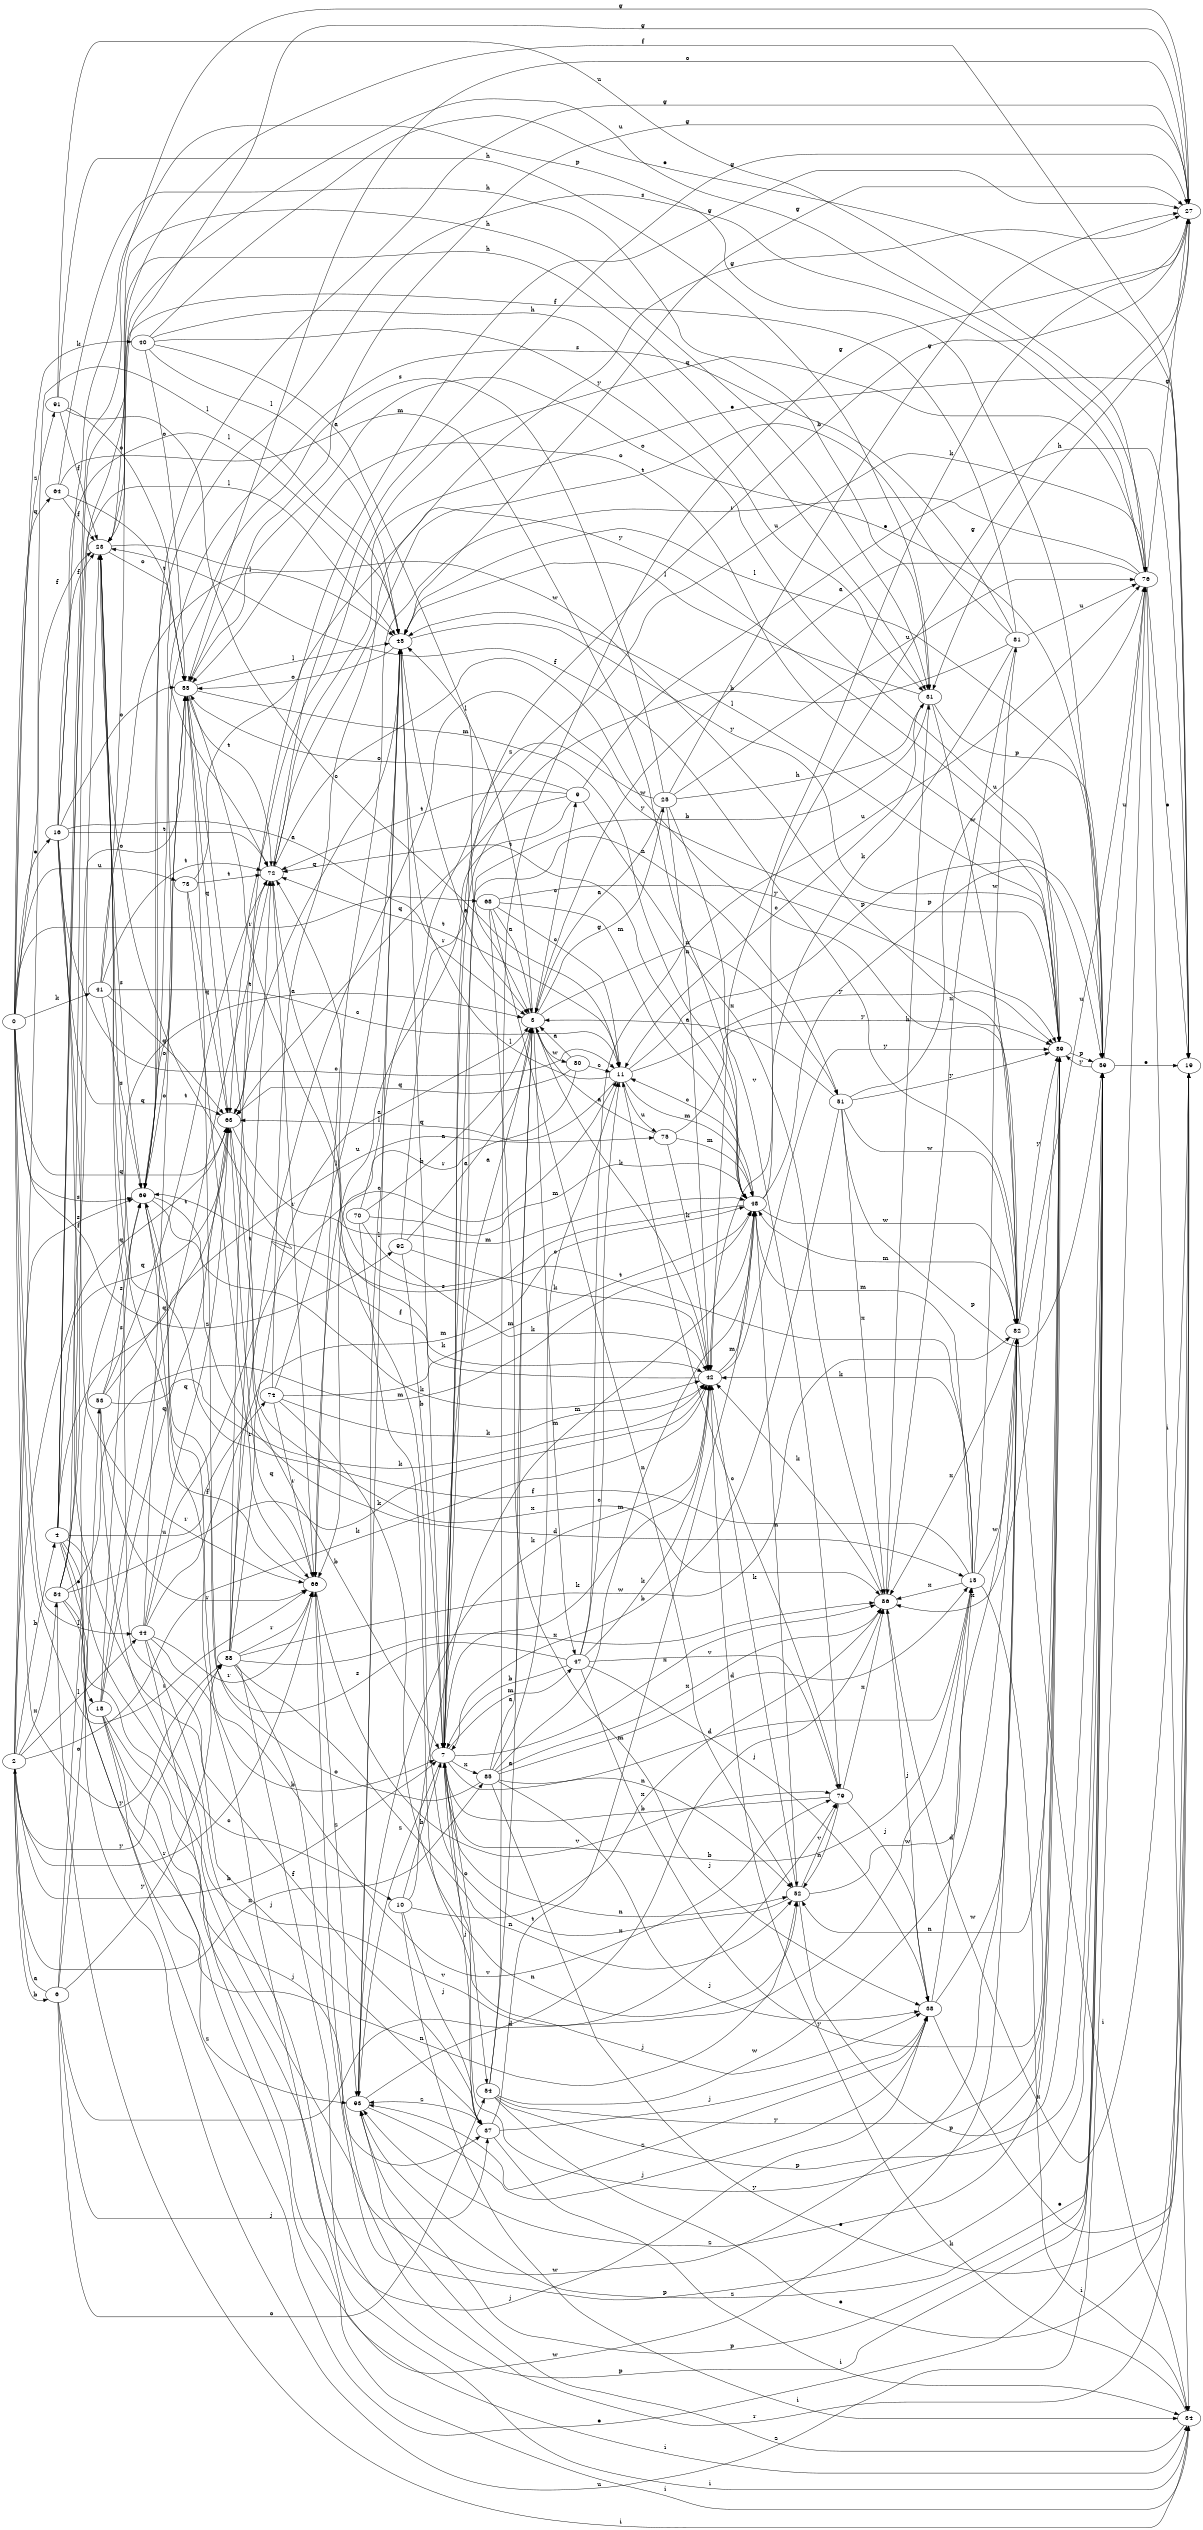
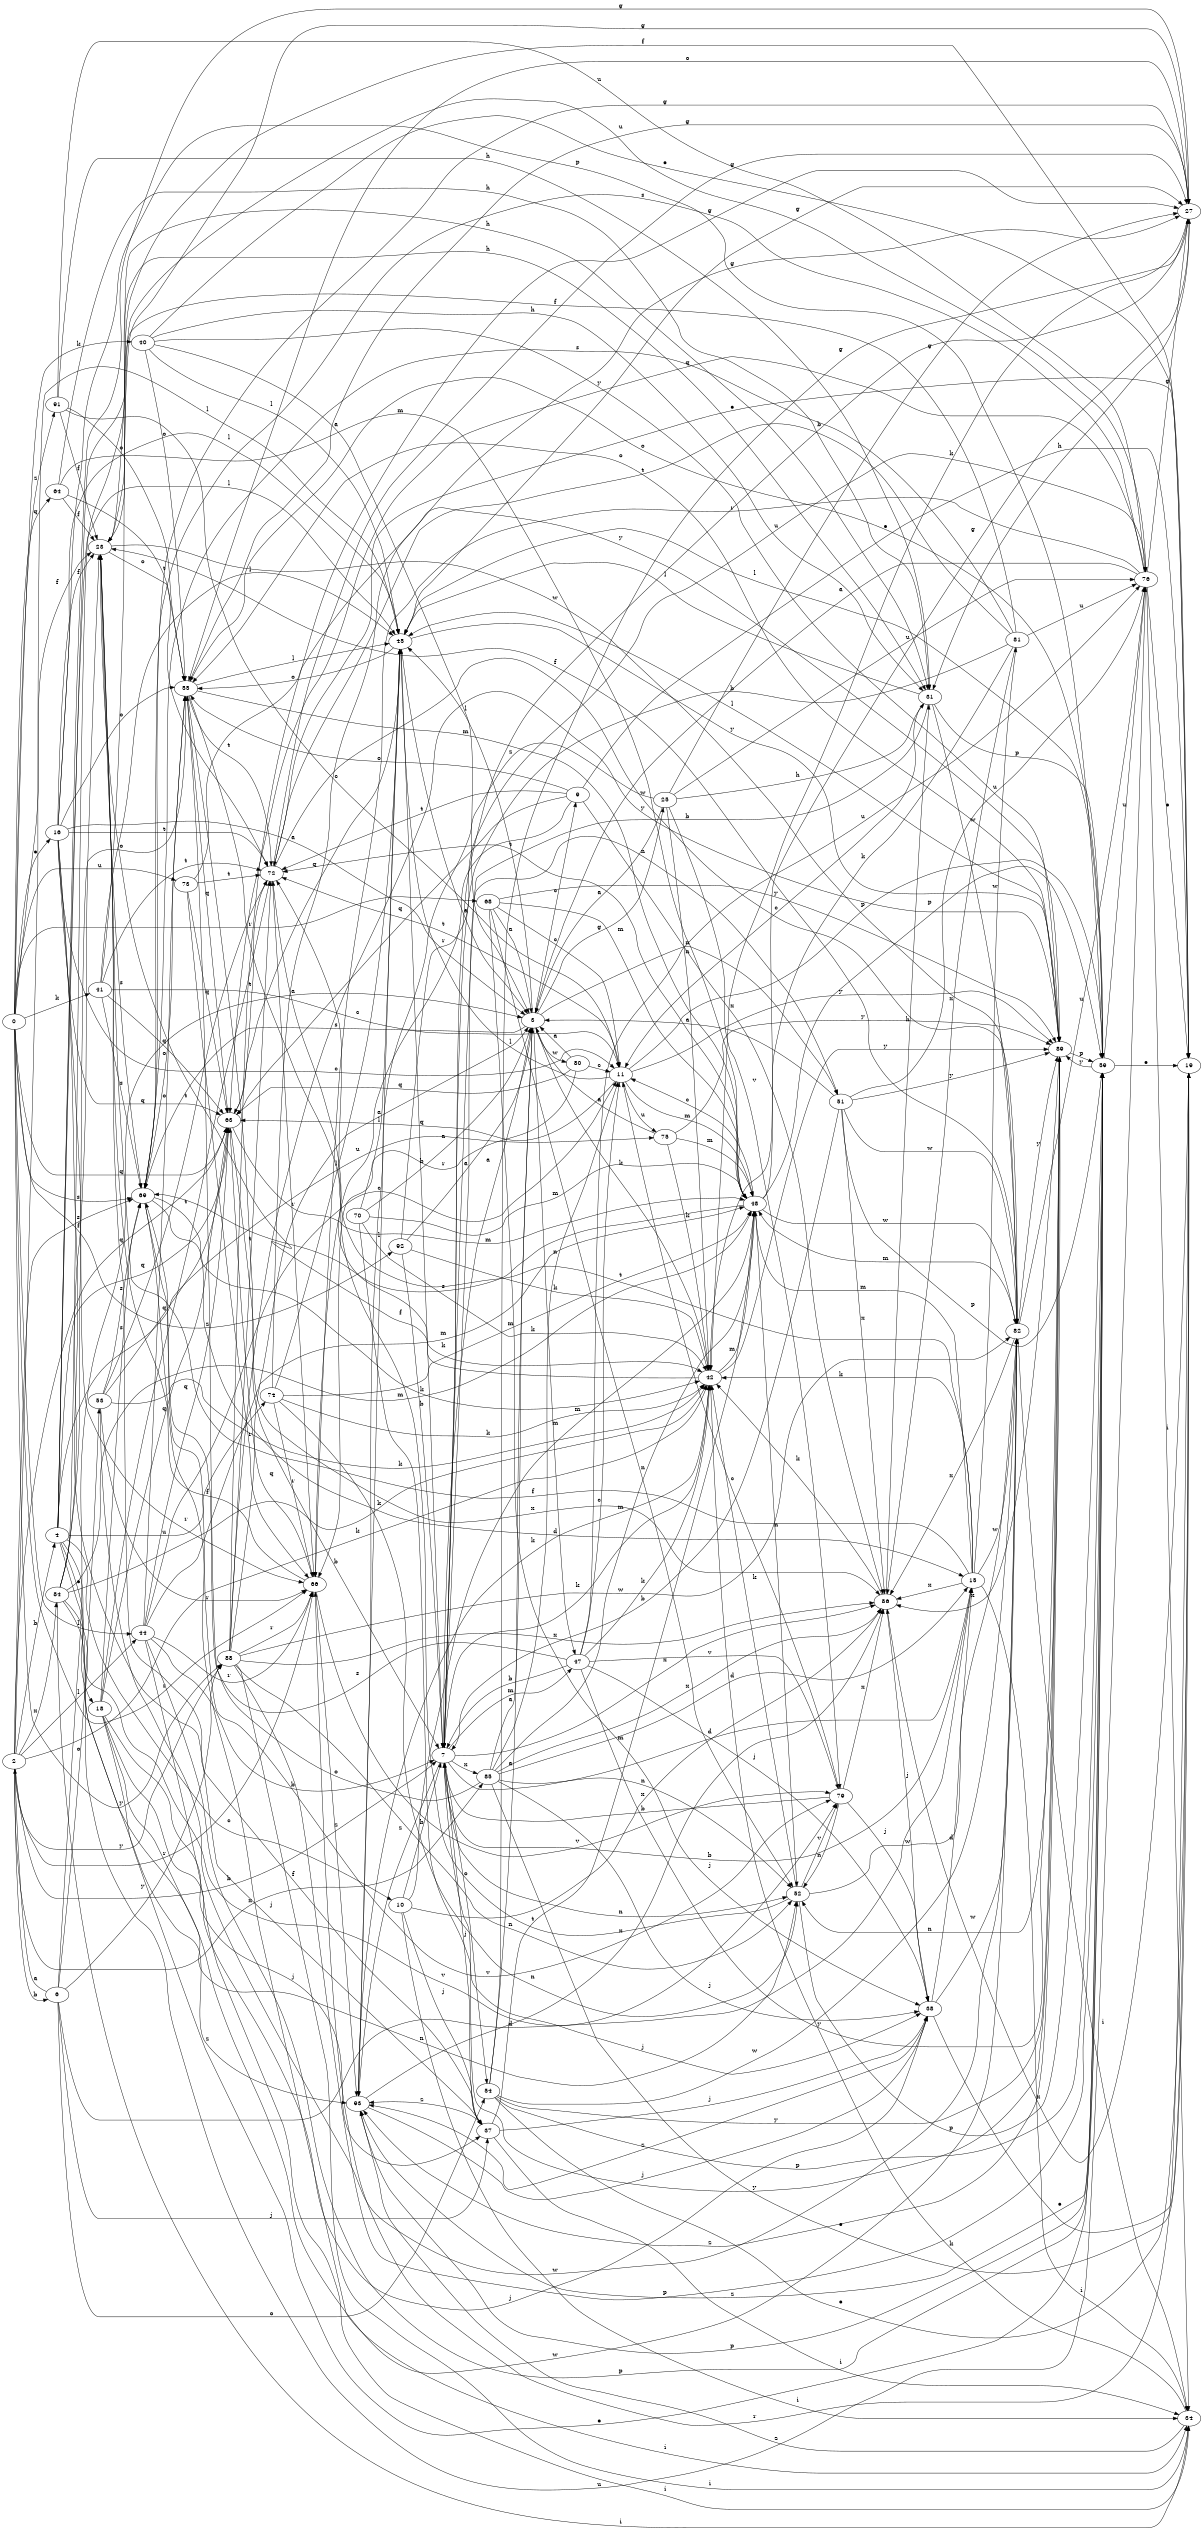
edge "25" -> "69": now "3" -> "69"
edge "85" -> "11": label "c" -> "n"
